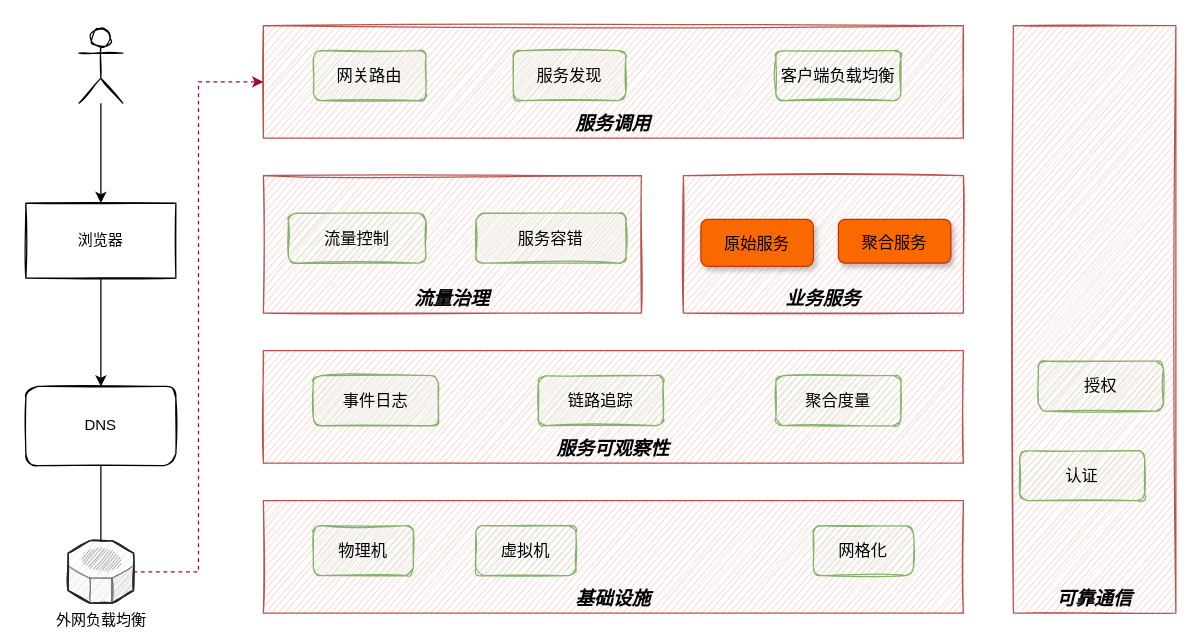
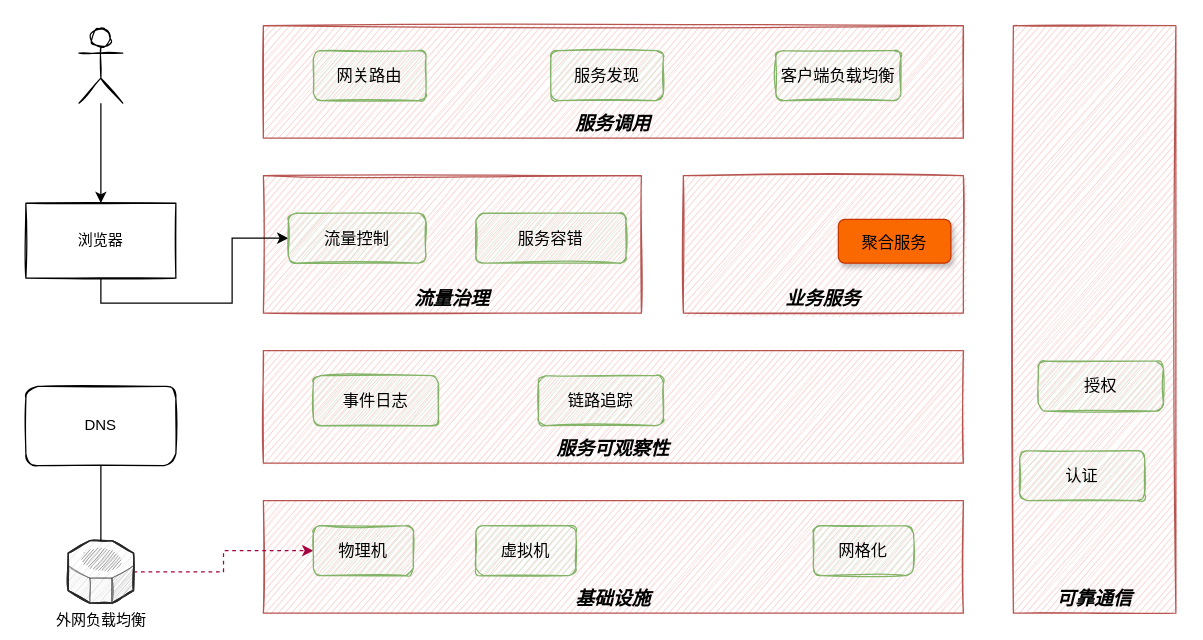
node "服务发现": moved (569, 76) -> (607, 76)
node "原始服务": removed
edge "外网负载均衡" -> "服务调用": now "外网负载均衡" -> "物理机"
edge "浏览器" -> "DNS": now "浏览器" -> "流量控制"
node "聚合度量": removed
